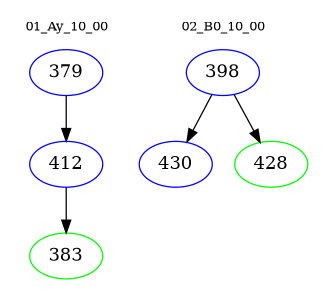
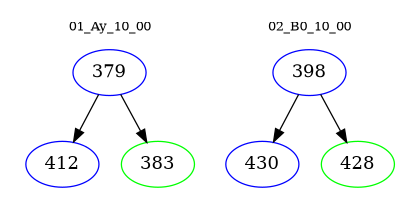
edge "412" -> "383": now "379" -> "383"
